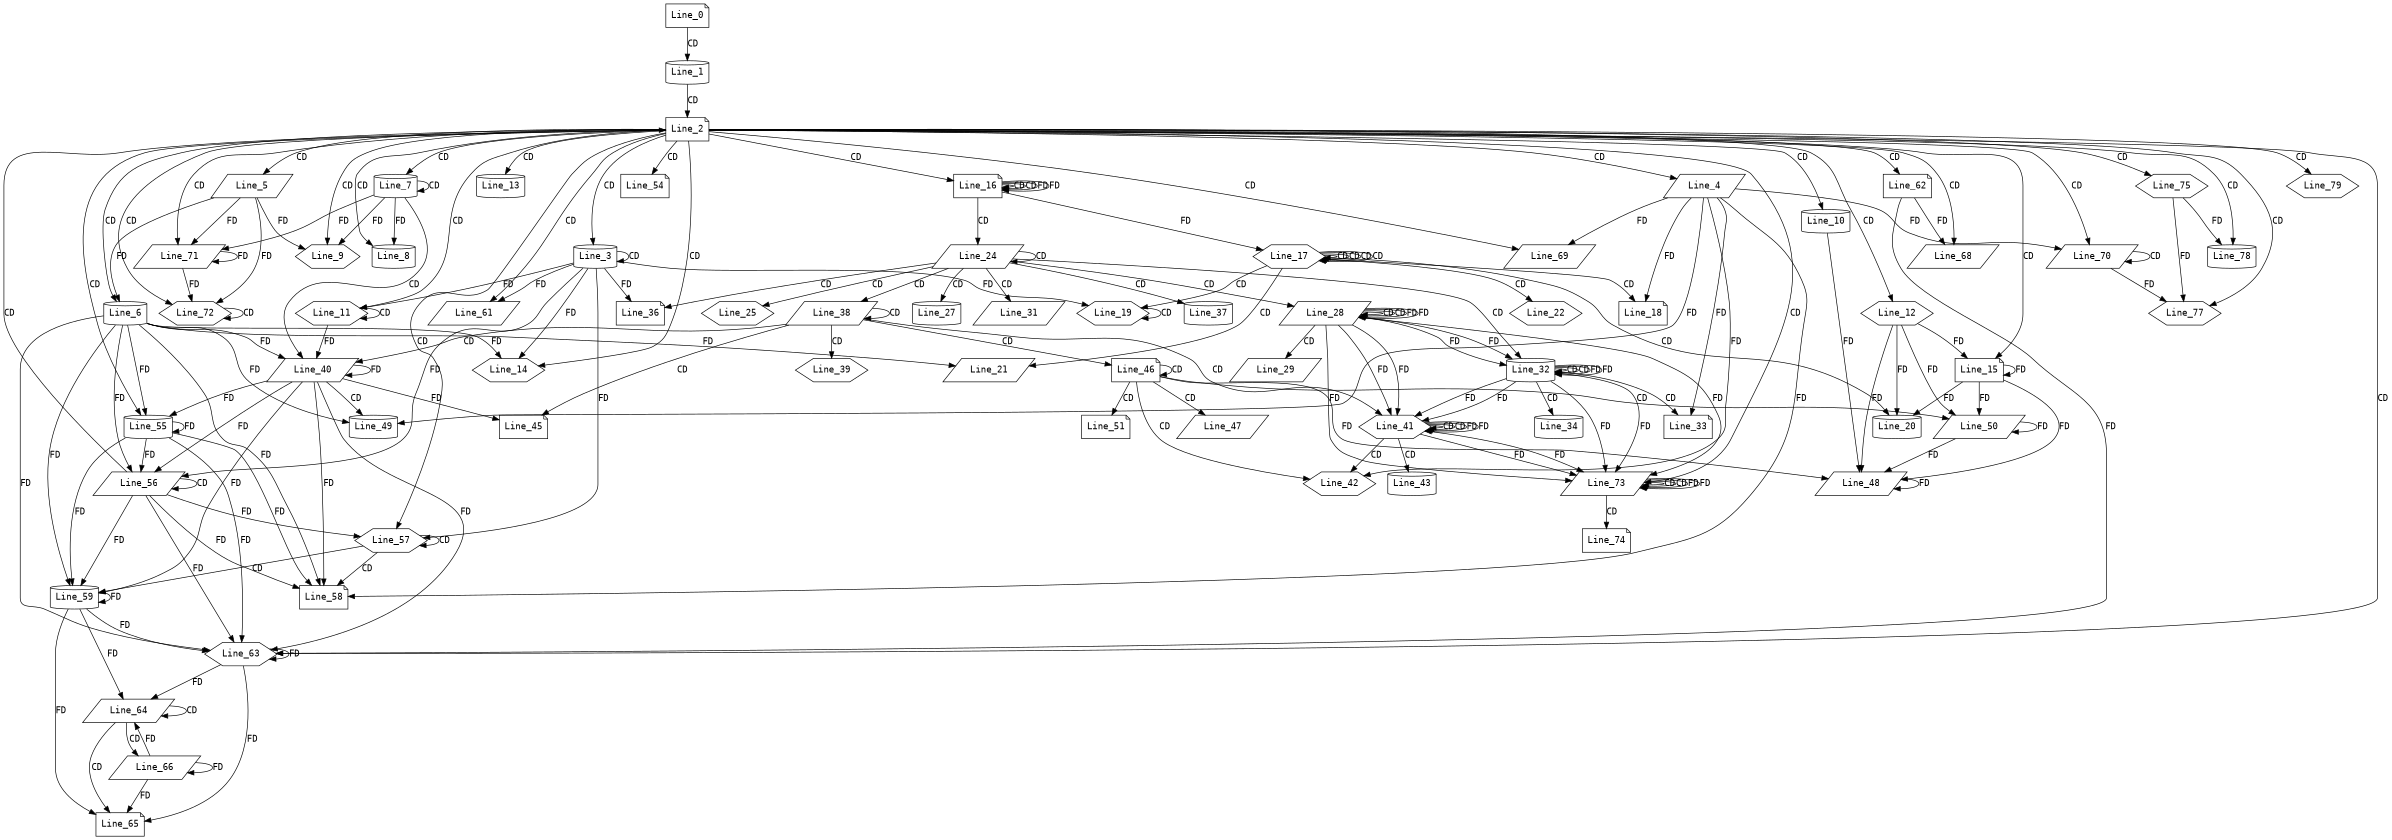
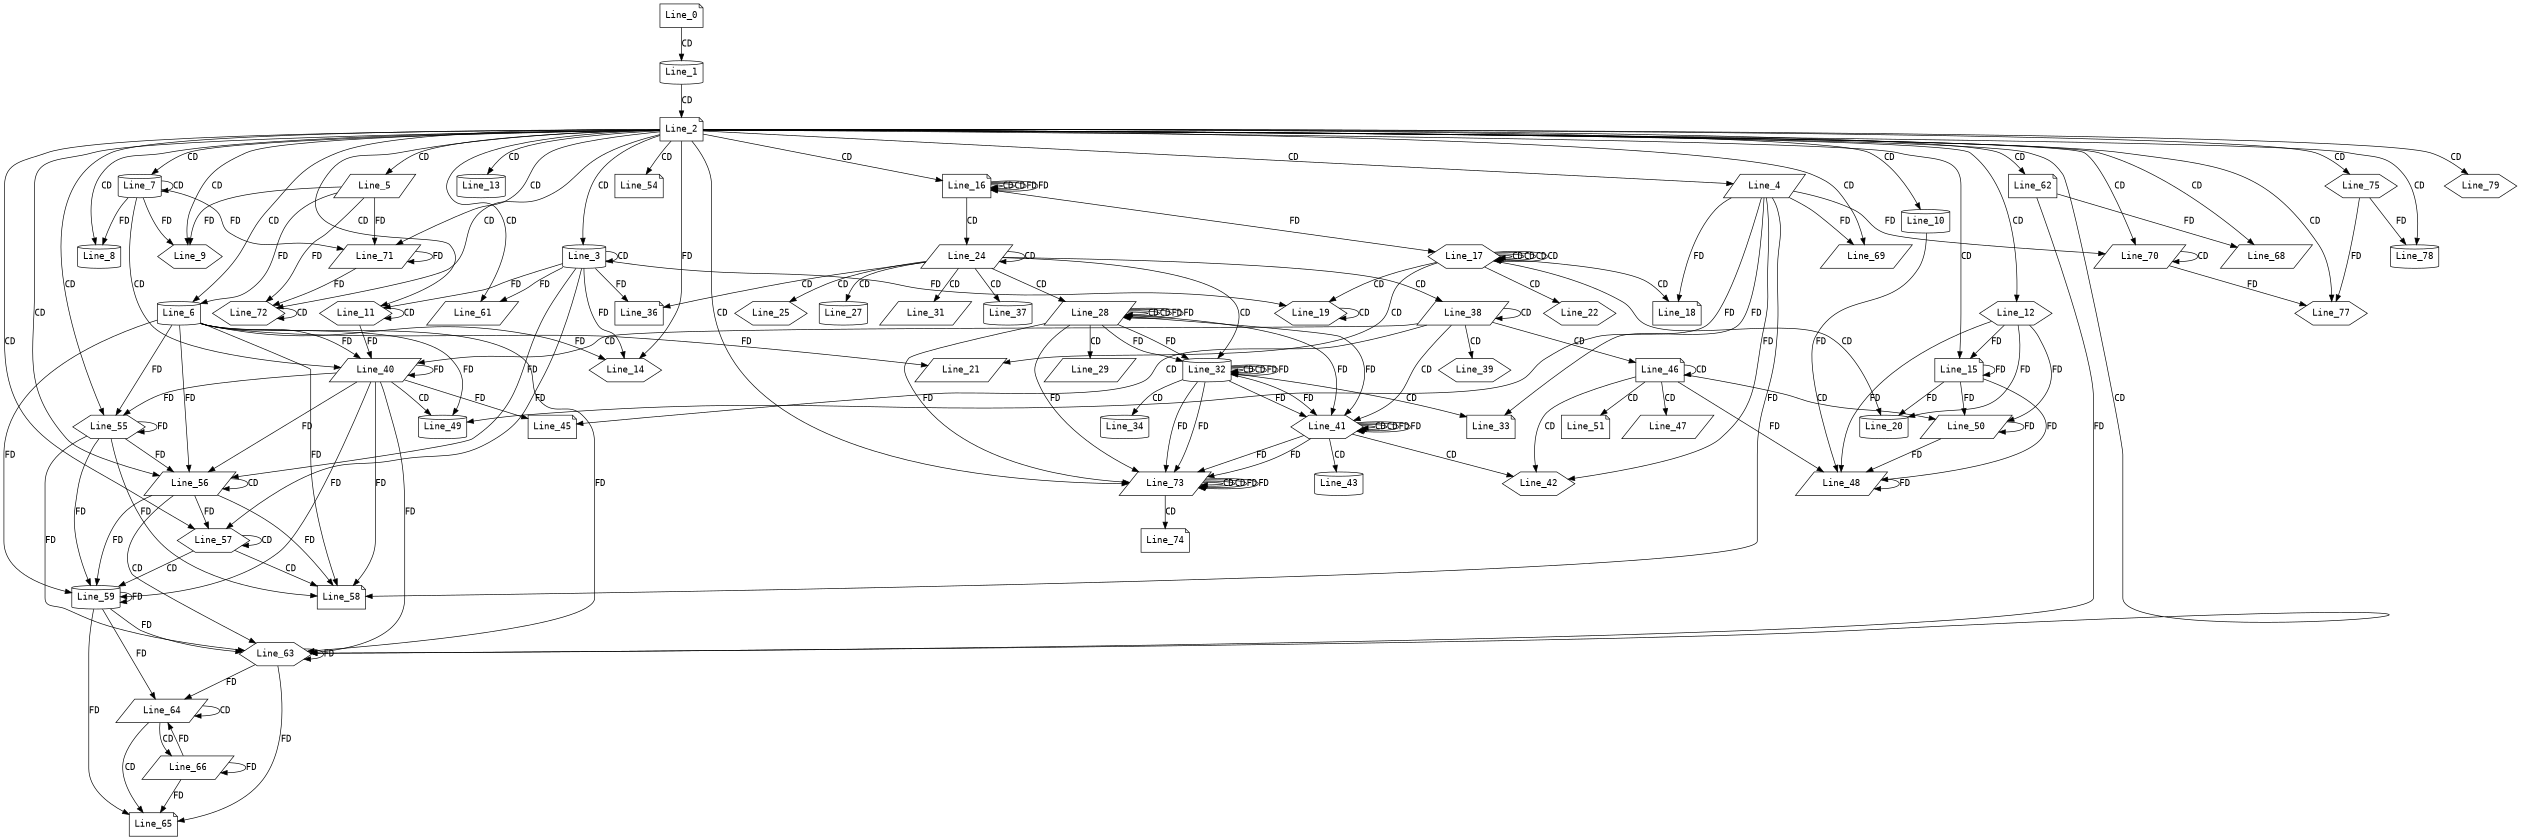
edge "Line_56" -> "Line_2": reversed
edge "Line_2" -> "Line_14": label "CD" -> "FD"
node "Line_55": shape cylinder -> hexagon
edge "Line_56" -> "Line_63": label "FD" -> "CD"
